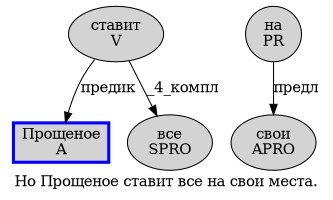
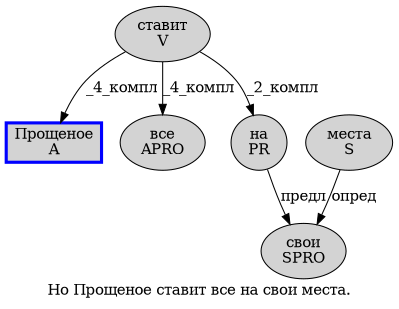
edge "ставит V" -> "на PR": added, label "_2_компл"
edge "ставит V" -> "Прощеное A": label "предик" -> "_4_компл"
node "все SPRO": label "все SPRO" -> "все APRO"
node "свои APRO": label "свои APRO" -> "свои SPRO"
node "места S": added
